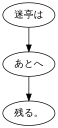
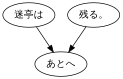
edge "あとへ" -> "残る。": reversed
